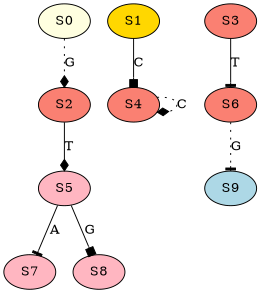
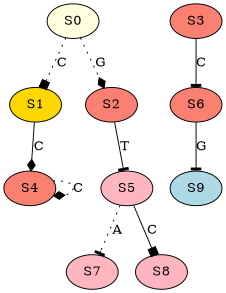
edge "S1" -> "S4": arrowhead box -> diamond
edge "S0" -> "S1": added, label "C"
edge "S3" -> "S6": label "T" -> "C"
edge "S2" -> "S5": arrowhead diamond -> tee
edge "S6" -> "S9": style dotted -> solid
edge "S5" -> "S7": style solid -> dotted
edge "S5" -> "S8": label "G" -> "C"
